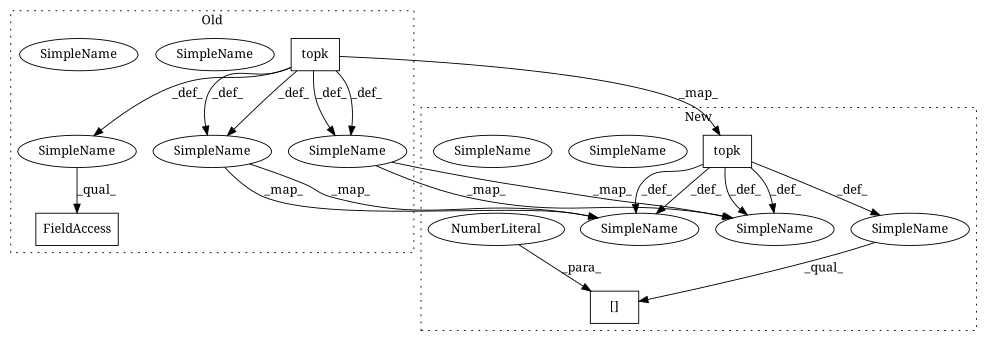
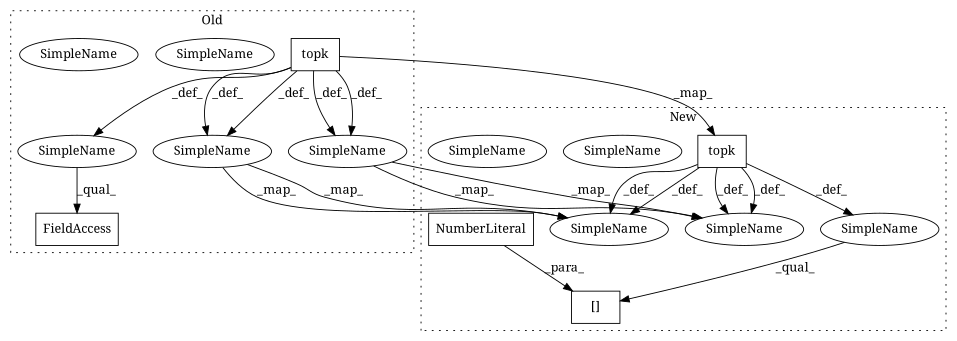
node "NumberLiteral": shape ellipse -> box
